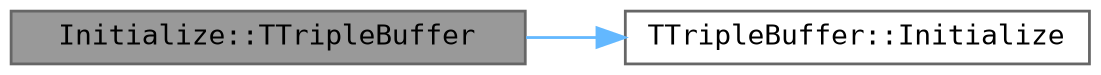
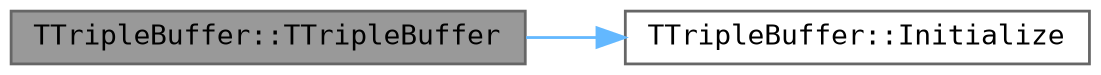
node "Initialize::TTripleBuffer": label "Initialize::TTripleBuffer" -> "TTripleBuffer::TTripleBuffer"
